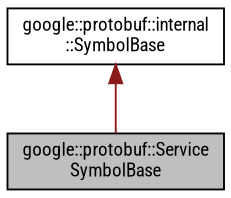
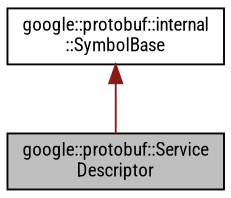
node "google::protobuf::Service SymbolBase": label "google::protobuf::Service SymbolBase" -> "google::protobuf::Service Descriptor"
